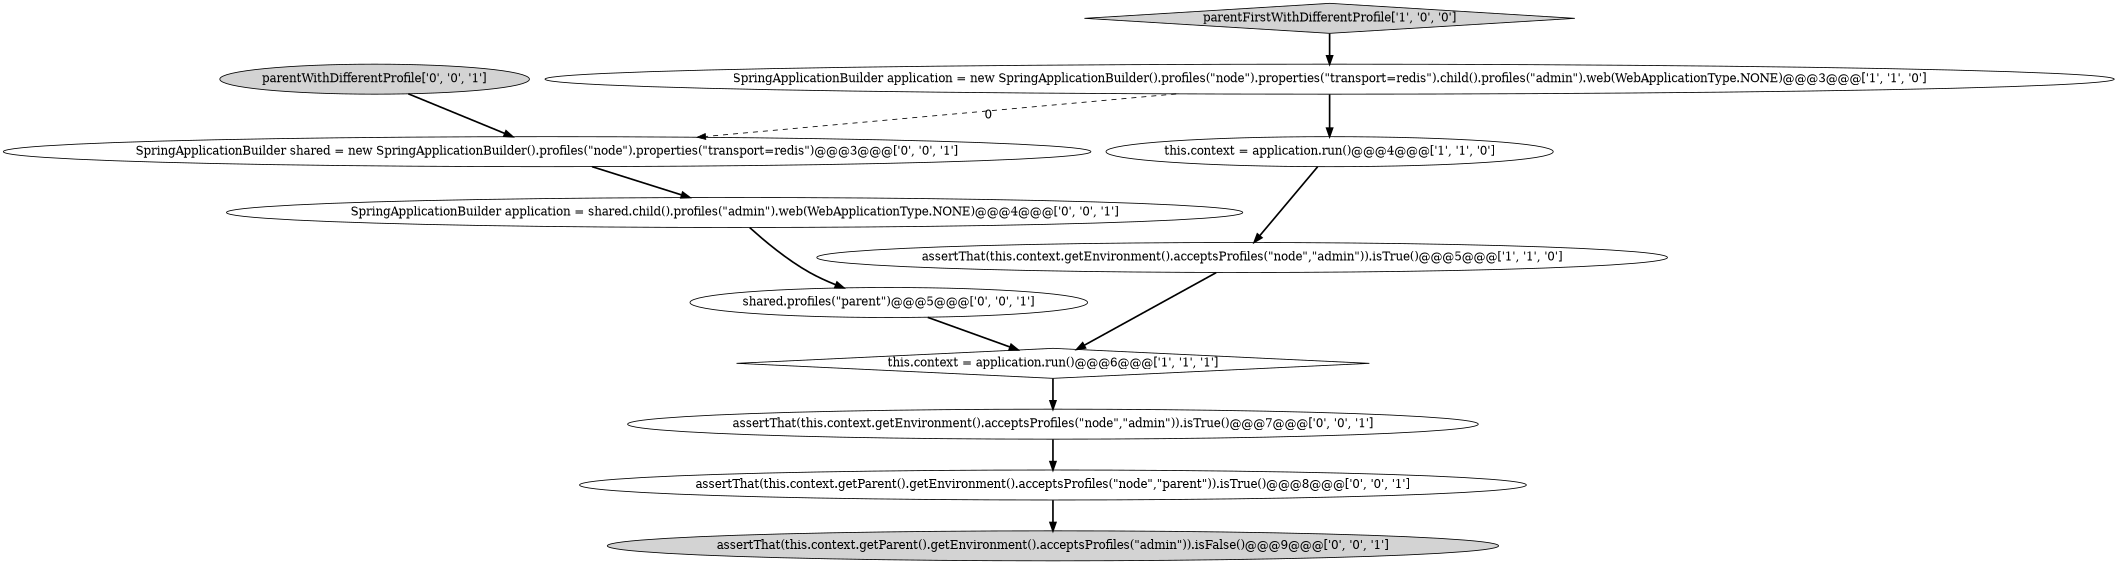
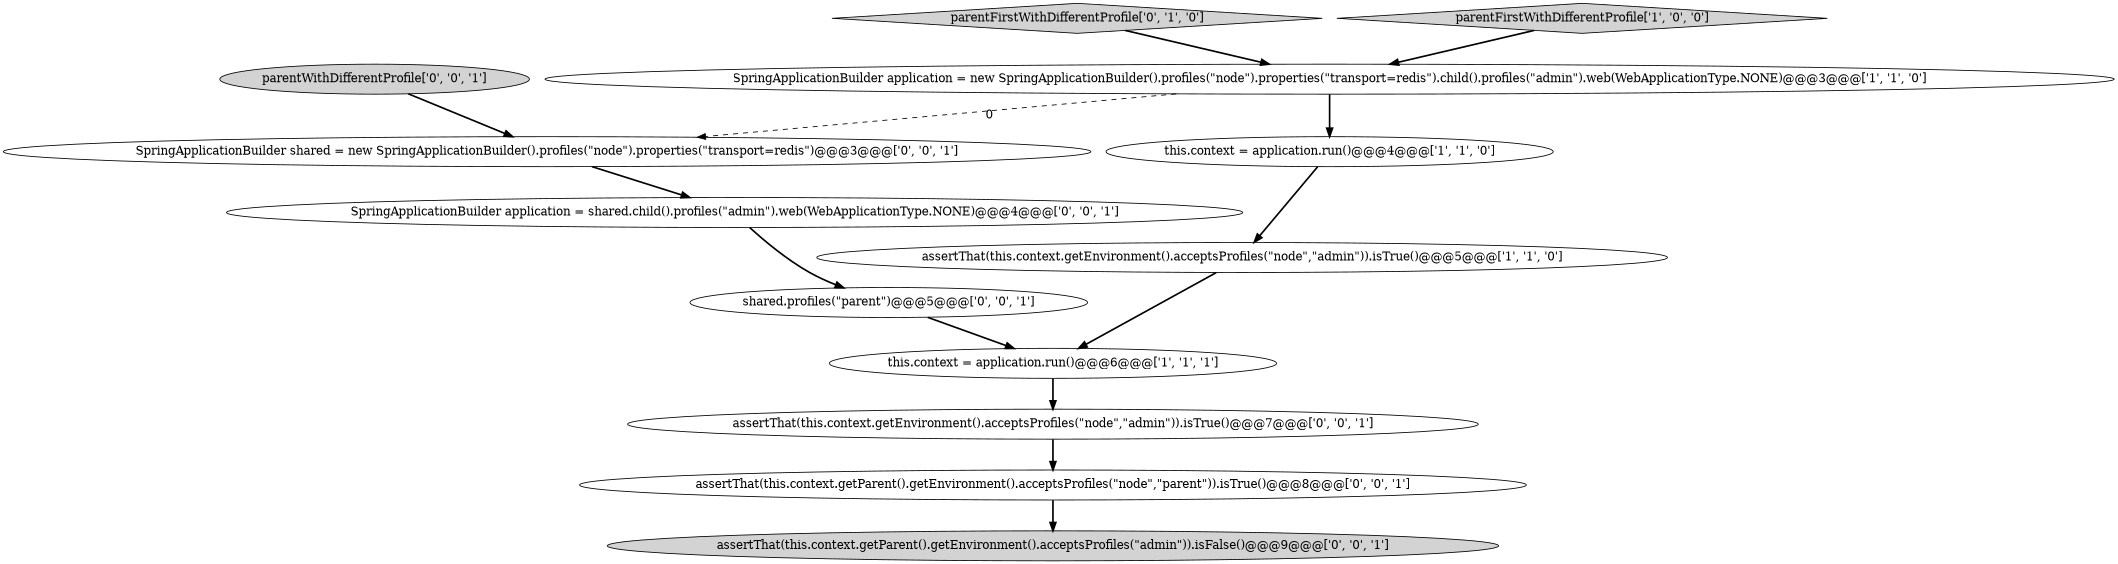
node "parentFirstWithDifferentProfile['0', '1', '0']": added
node "this.context = application.run()@@@6@@@['1', '1', '1']": shape diamond -> ellipse
